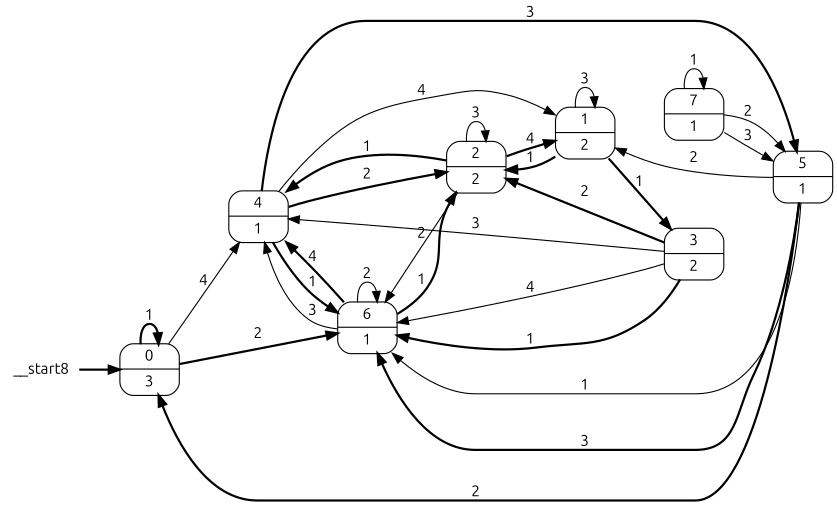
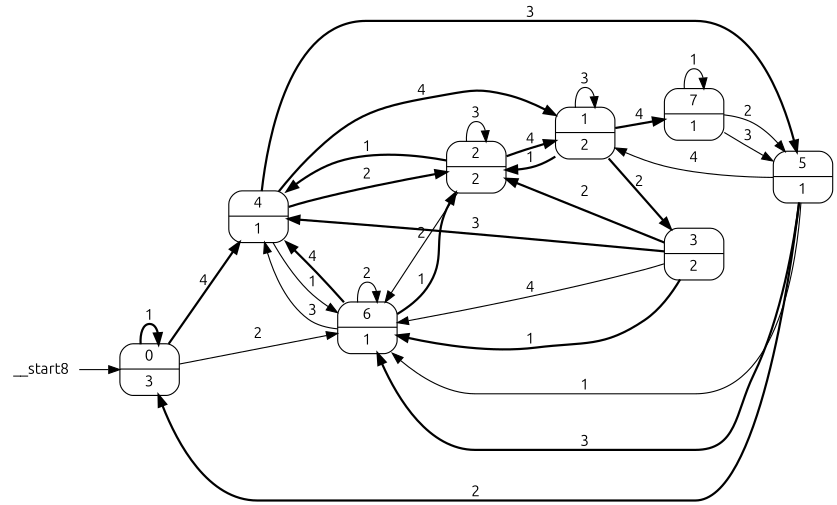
edge "4" -> "1": style solid -> bold
edge "1" -> "7": added, label "4"
edge "5" -> "1": label "2" -> "4"
edge "1" -> "3": label "1" -> "2"
edge "3" -> "4": style solid -> bold
edge "4" -> "6": style bold -> solid
edge "0" -> "4": style solid -> bold
edge "0" -> "6": style bold -> solid
edge "__start8" -> "0": style bold -> solid
